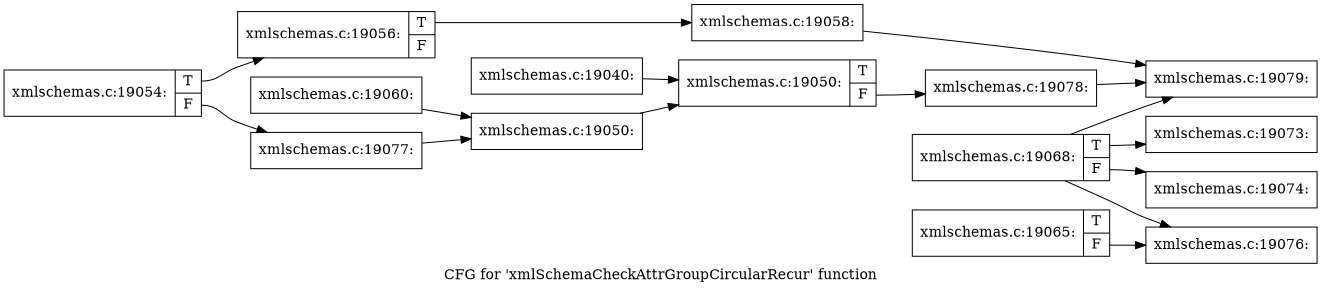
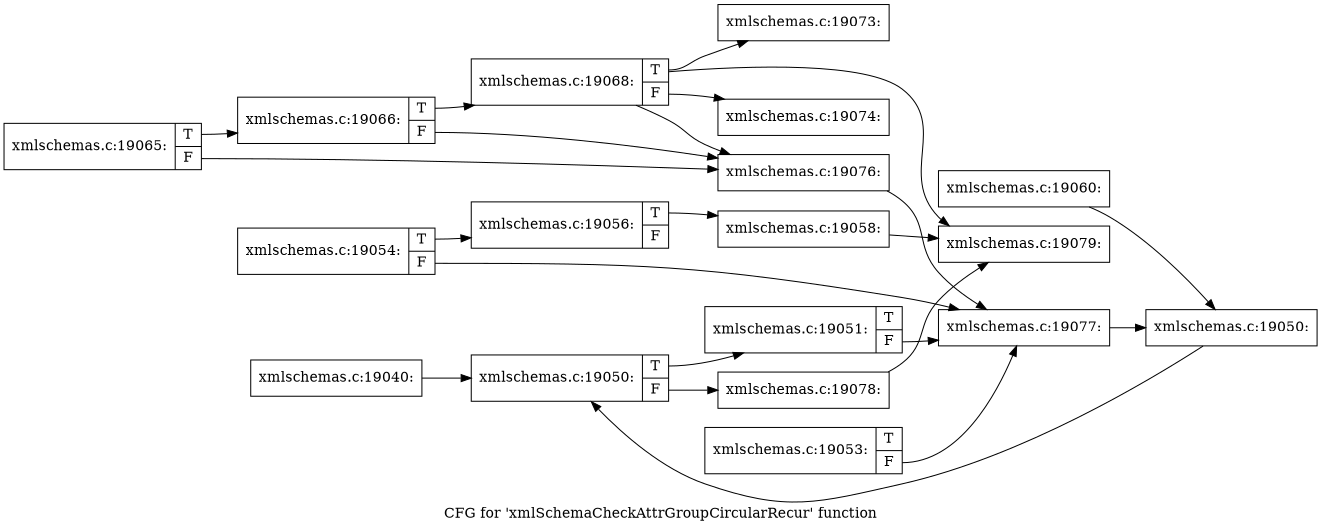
node "xmlschemas.c:19066:": added
edge "xmlschemas.c:19076:" -> "xmlschemas.c:19077:": added
node "xmlschemas.c:19051:": added
node "xmlschemas.c:19053:": added
